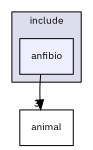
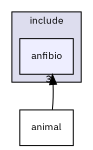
edge "anfibio" -> "animal": reversed
